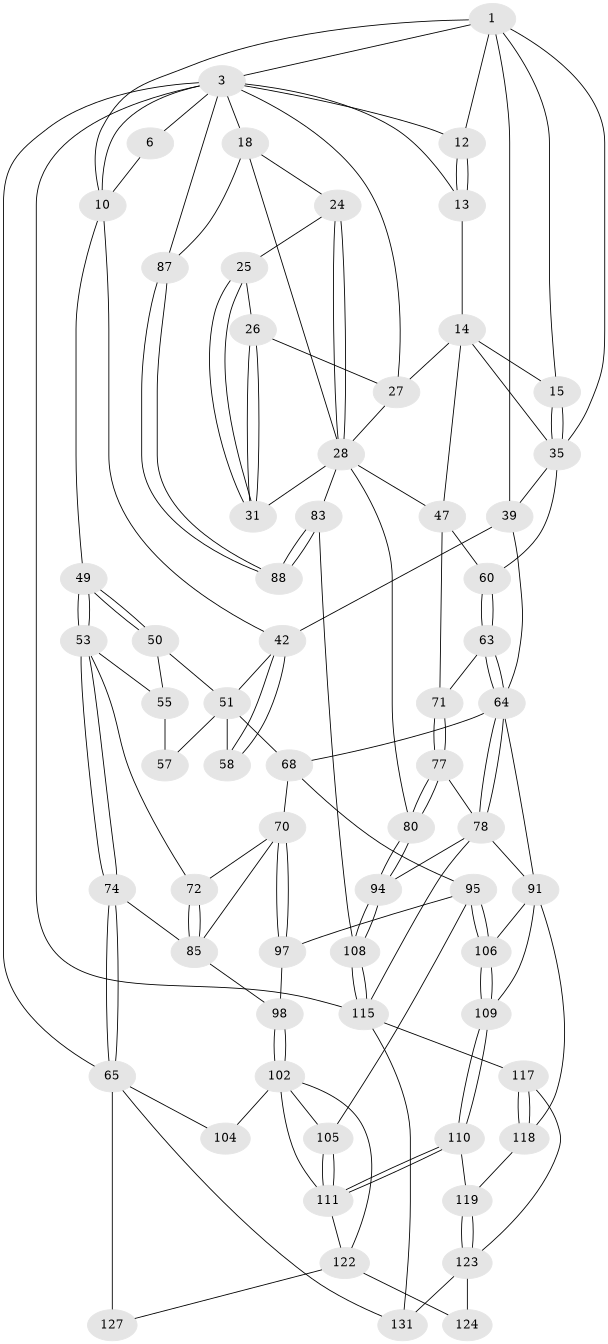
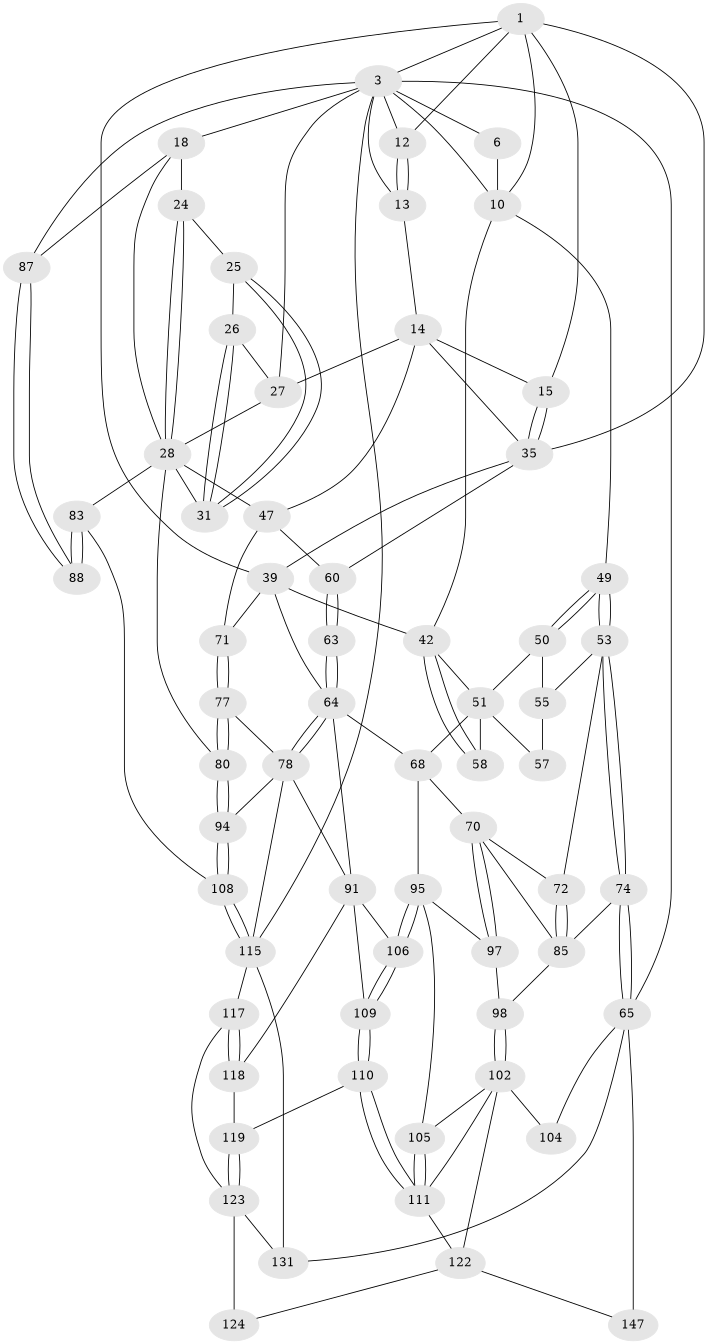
edge "63" -- "71": now "39" -- "71"
node "127": label "127" -> "147"
